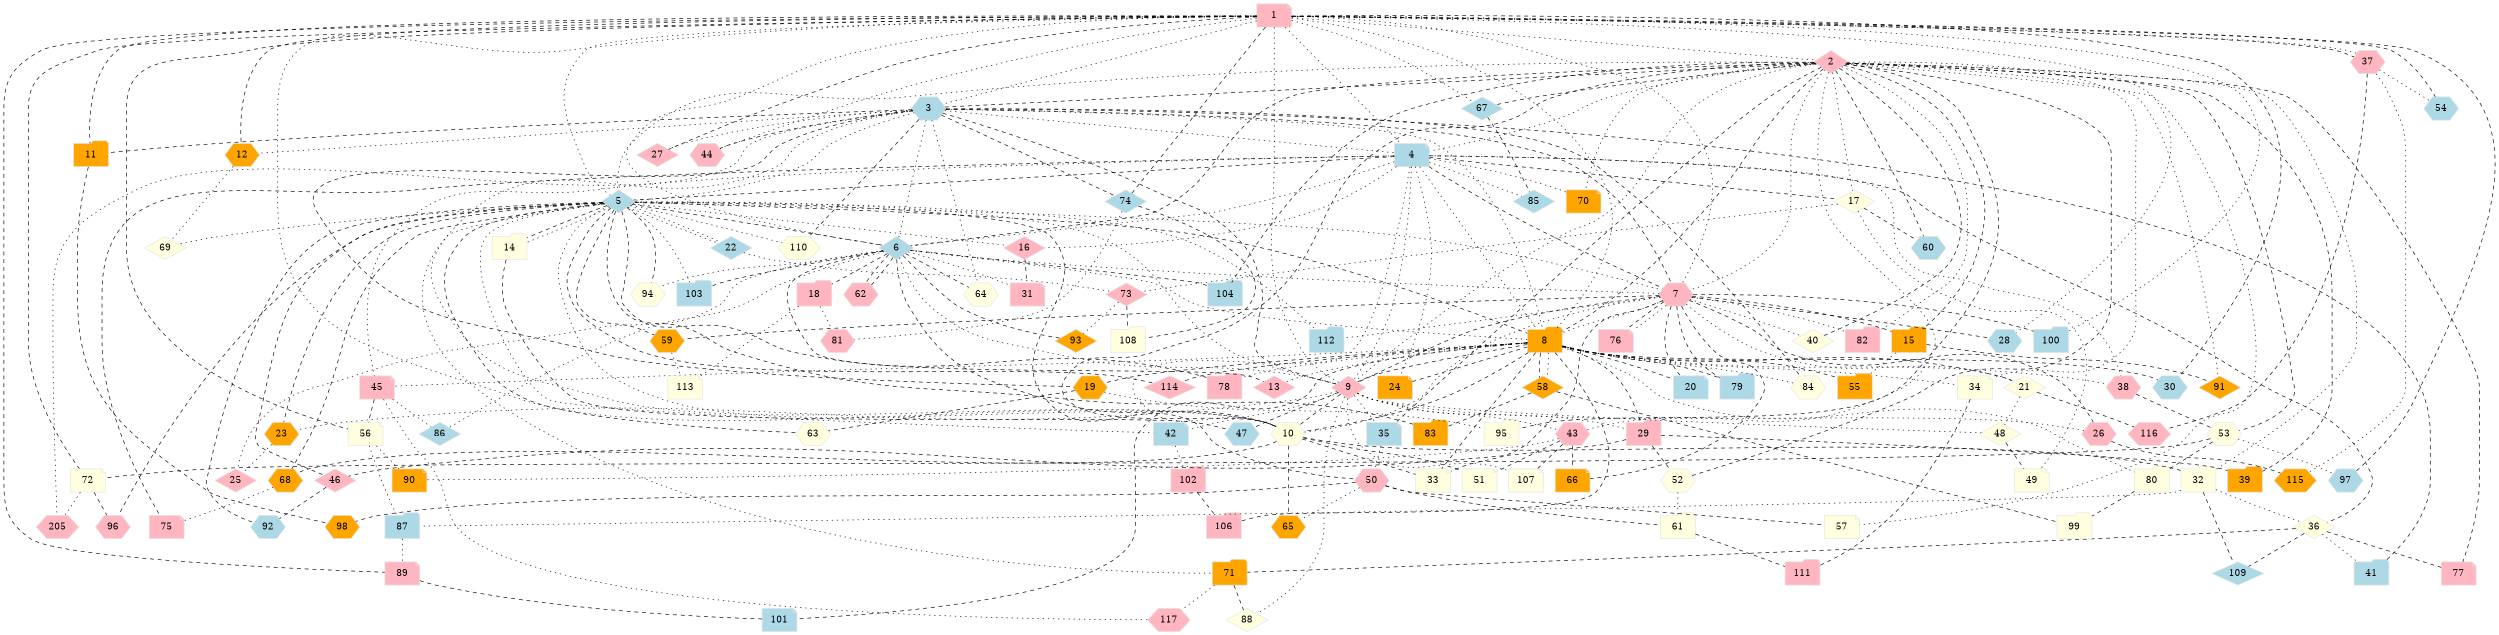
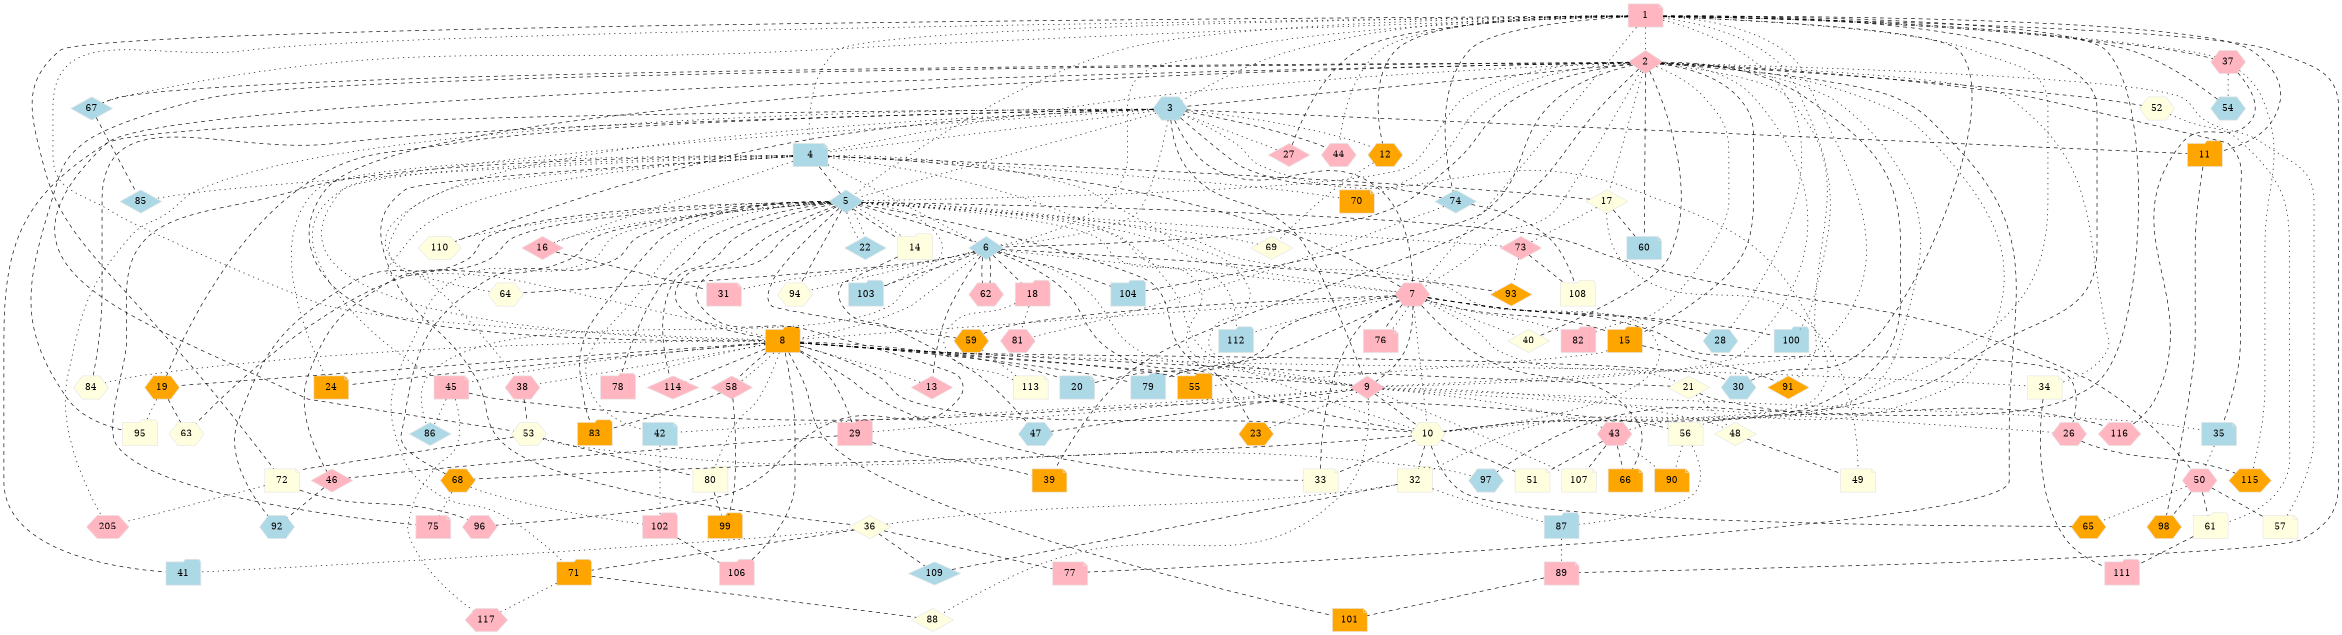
node "60": shape hexagon -> note
edge "22" -- "73": now "5" -- "73"
node "58": fillcolor orange -> lightpink
edge "29" -- "52": removed
node "25": removed
node "39": shape folder -> note
edge "68" -- "102": added
node "99": fillcolor lightyellow -> orange
node "101": fillcolor lightblue -> orange
